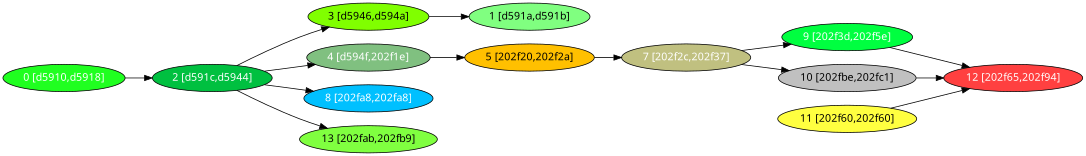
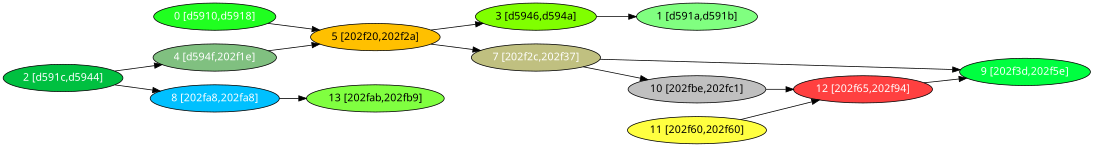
edge "2 [d591c,d5944]" -> "3 [d5946,d594a]": now "5 [202f20,202f2a]" -> "3 [d5946,d594a]"
edge "9 [202f3d,202f5e]" -> "12 [202f65,202f94]": reversed
edge "0 [d5910,d5918]" -> "2 [d591c,d5944]": now "0 [d5910,d5918]" -> "5 [202f20,202f2a]"
edge "2 [d591c,d5944]" -> "13 [202fab,202fb9]": now "8 [202fa8,202fa8]" -> "13 [202fab,202fb9]"
